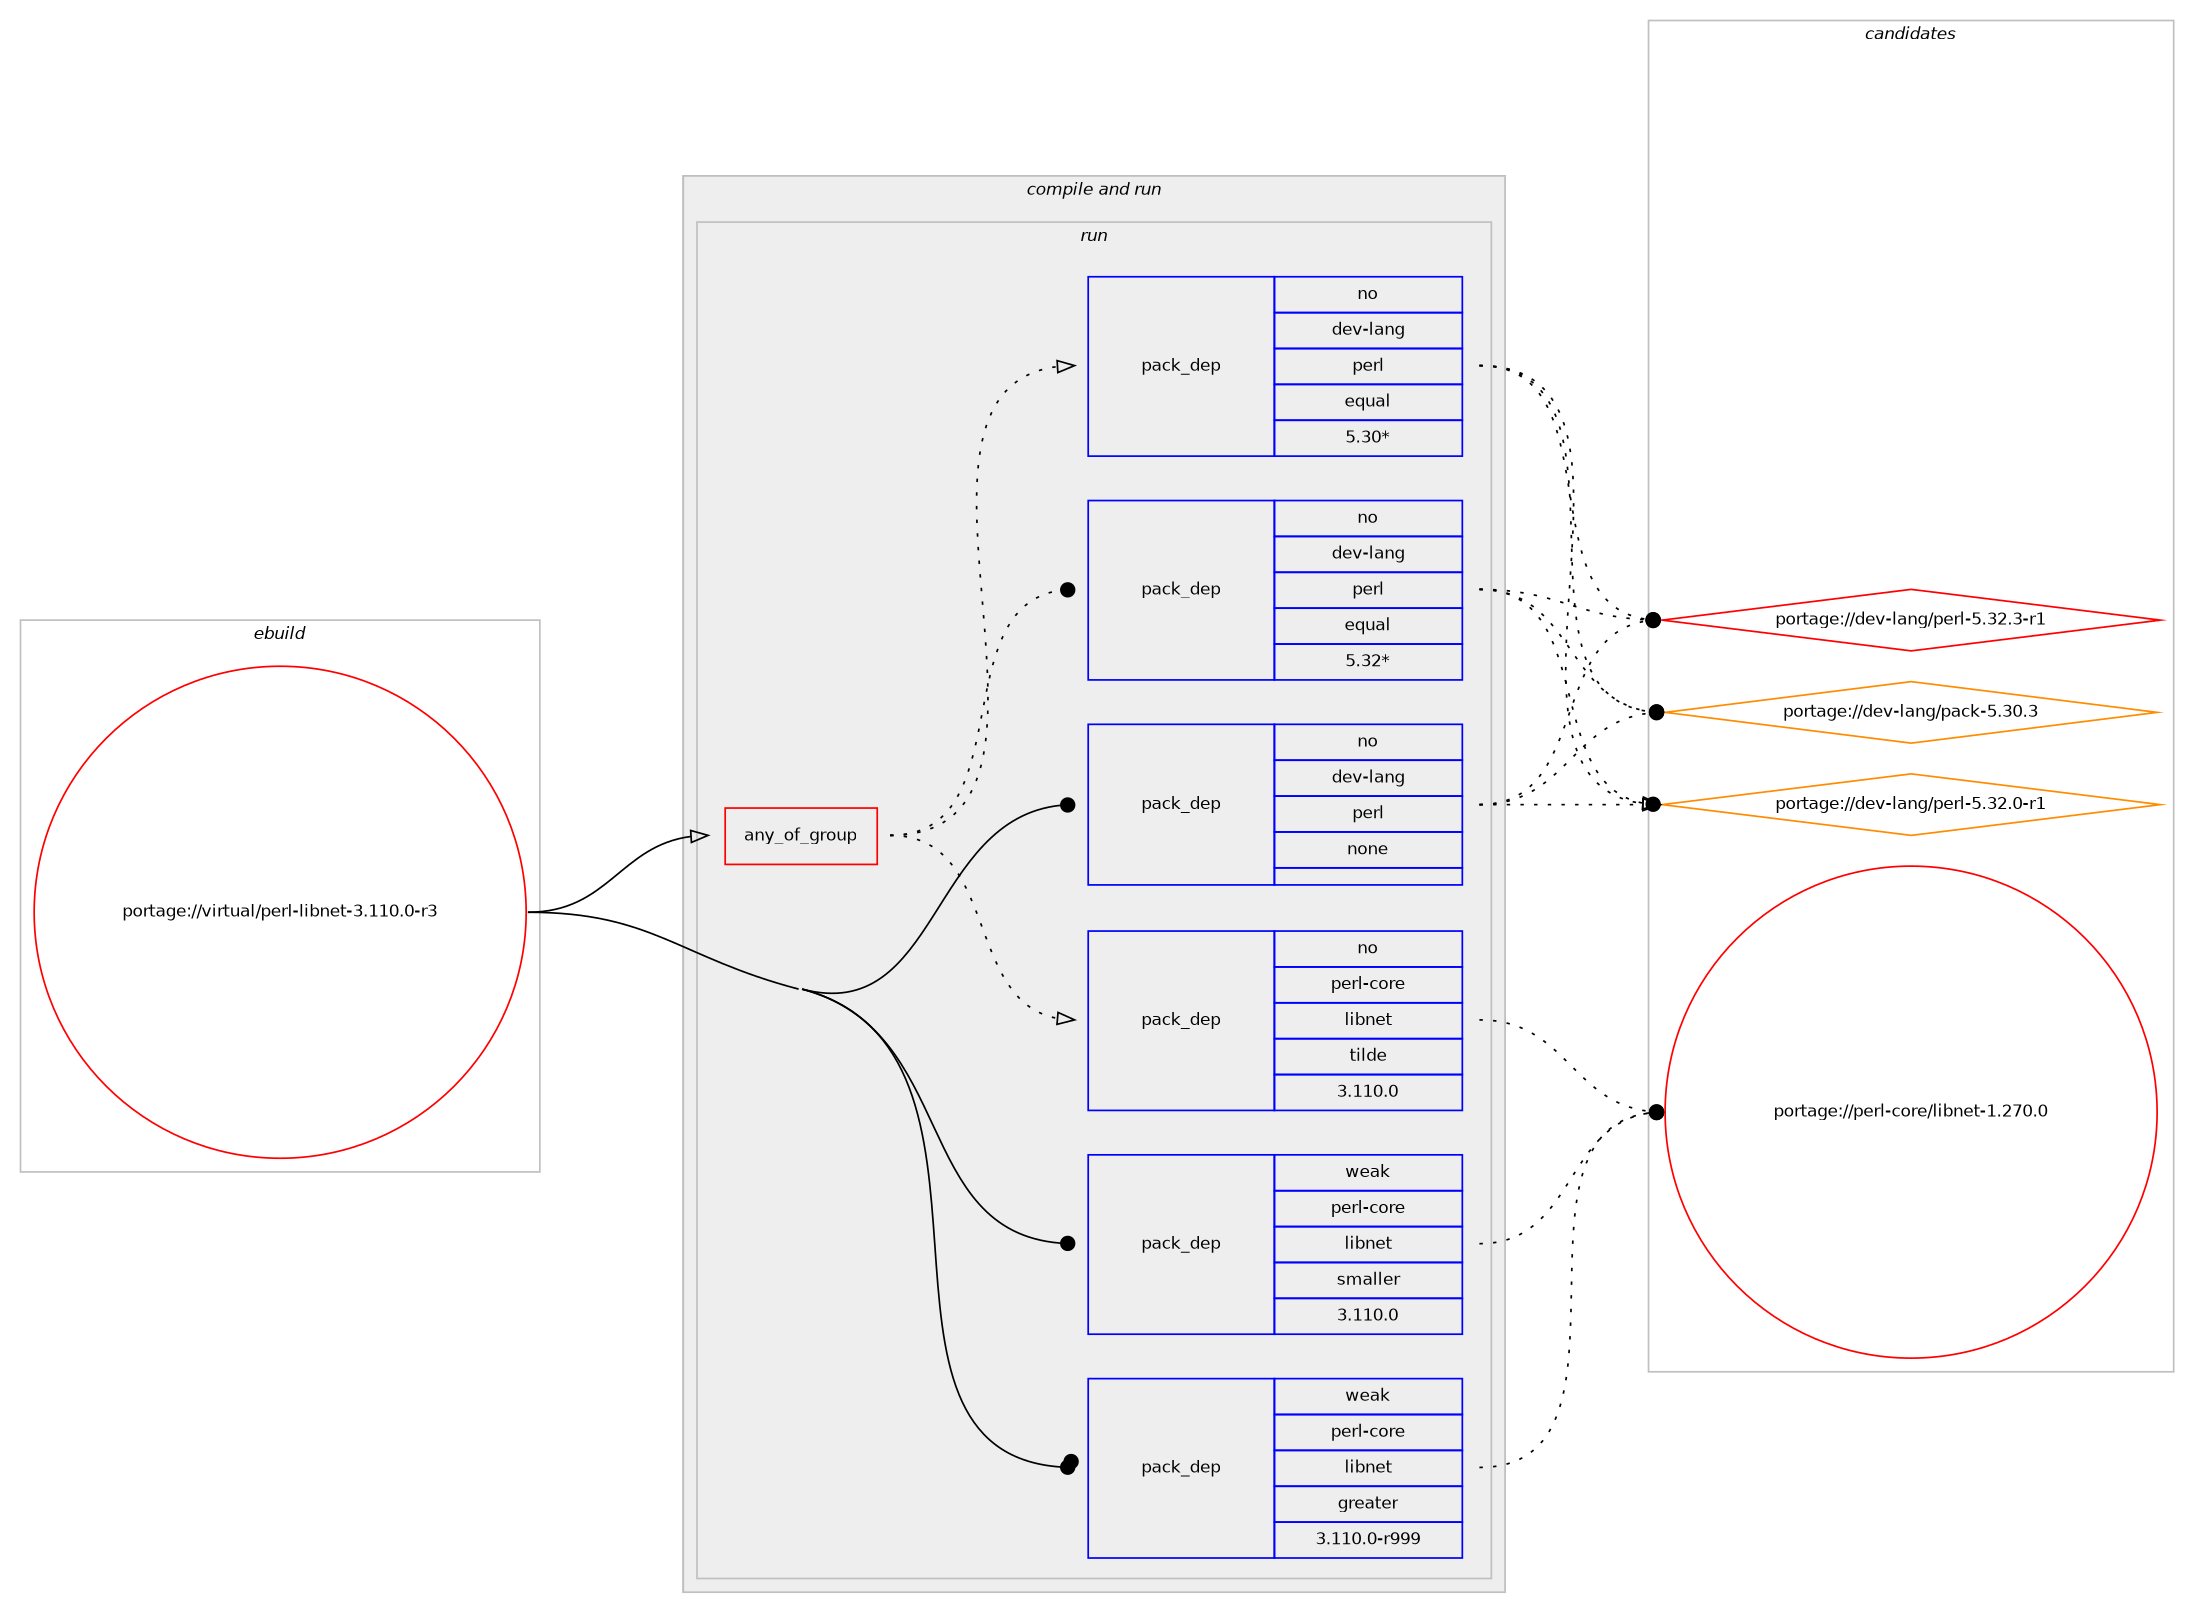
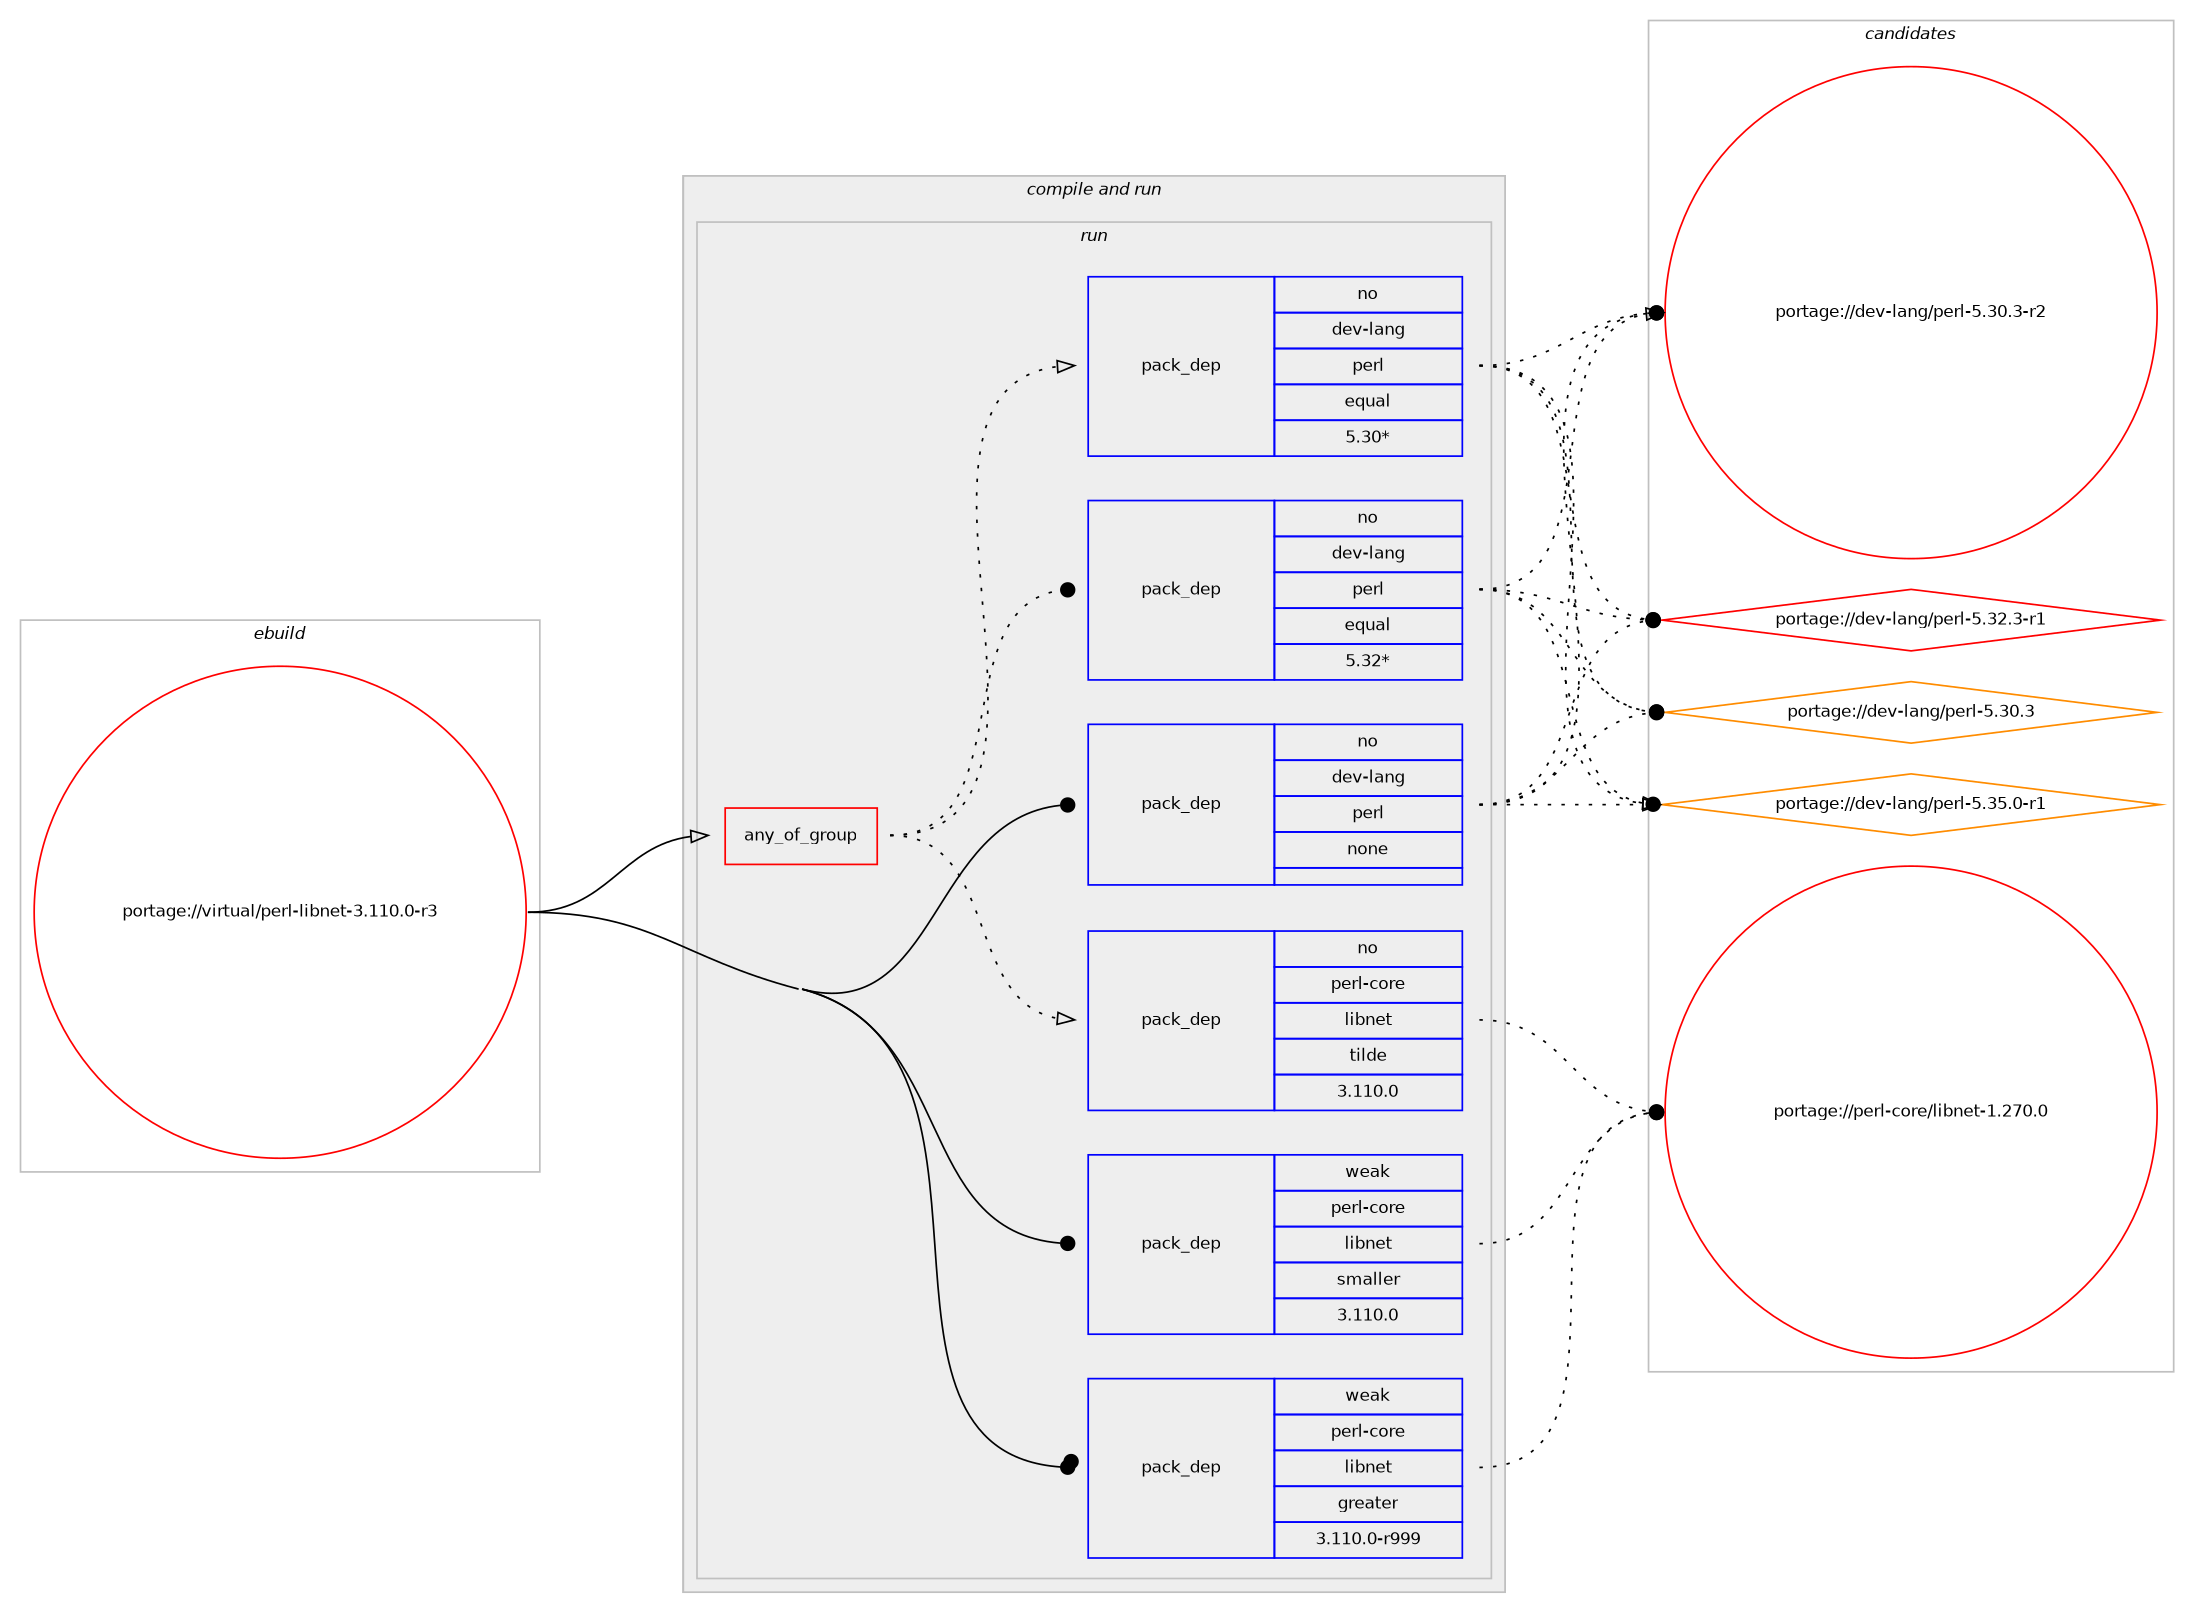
node "portage://dev-lang/perl-5.30.3-r2": added
node "portage://dev-lang/pack-5.30.3": label "portage://dev-lang/pack-5.30.3" -> "portage://dev-lang/perl-5.30.3"
node "portage://dev-lang/perl-5.32.0-r1": label "portage://dev-lang/perl-5.32.0-r1" -> "portage://dev-lang/perl-5.35.0-r1"
